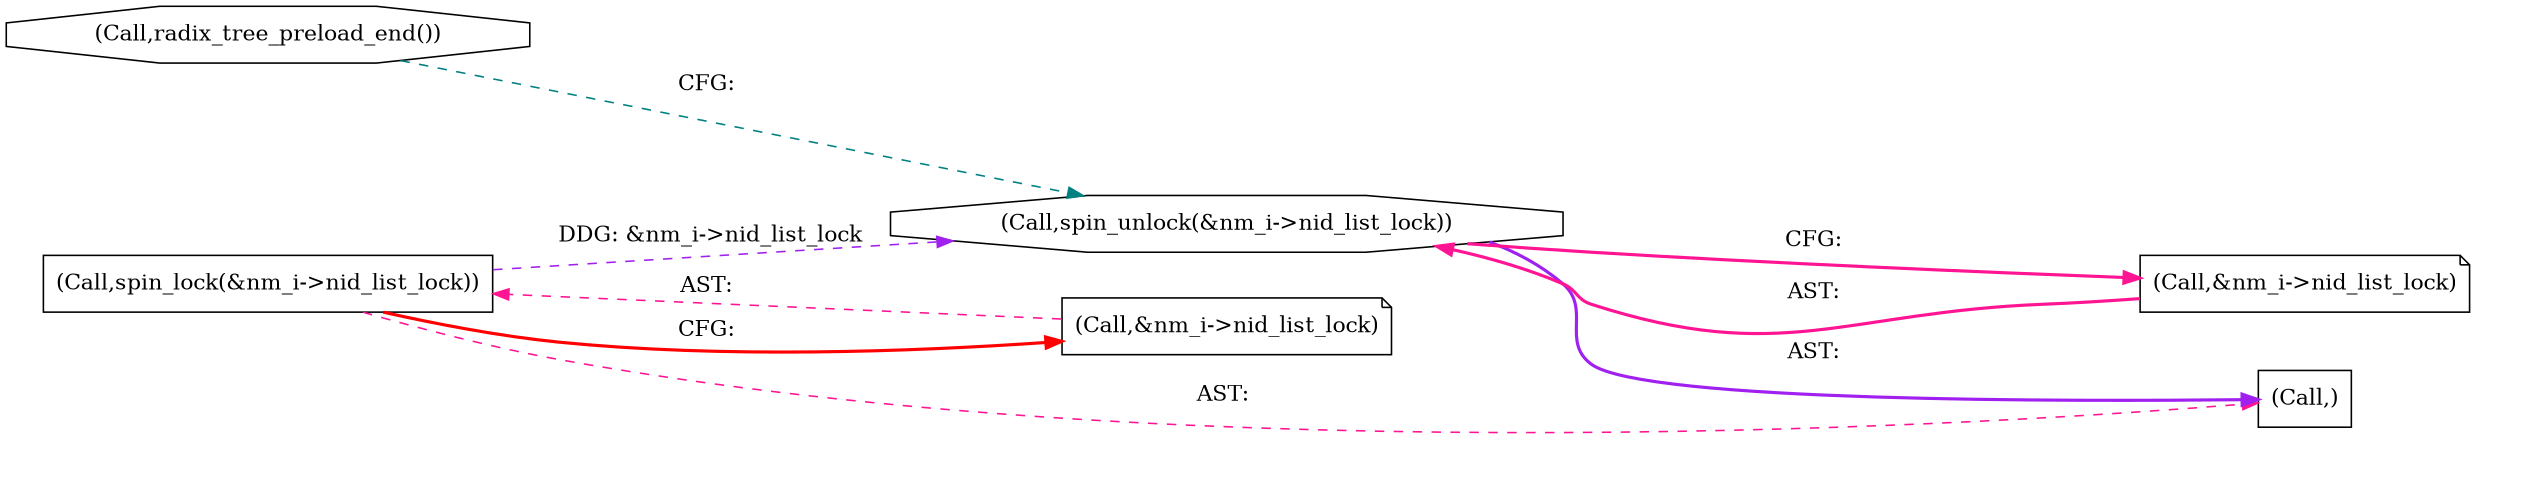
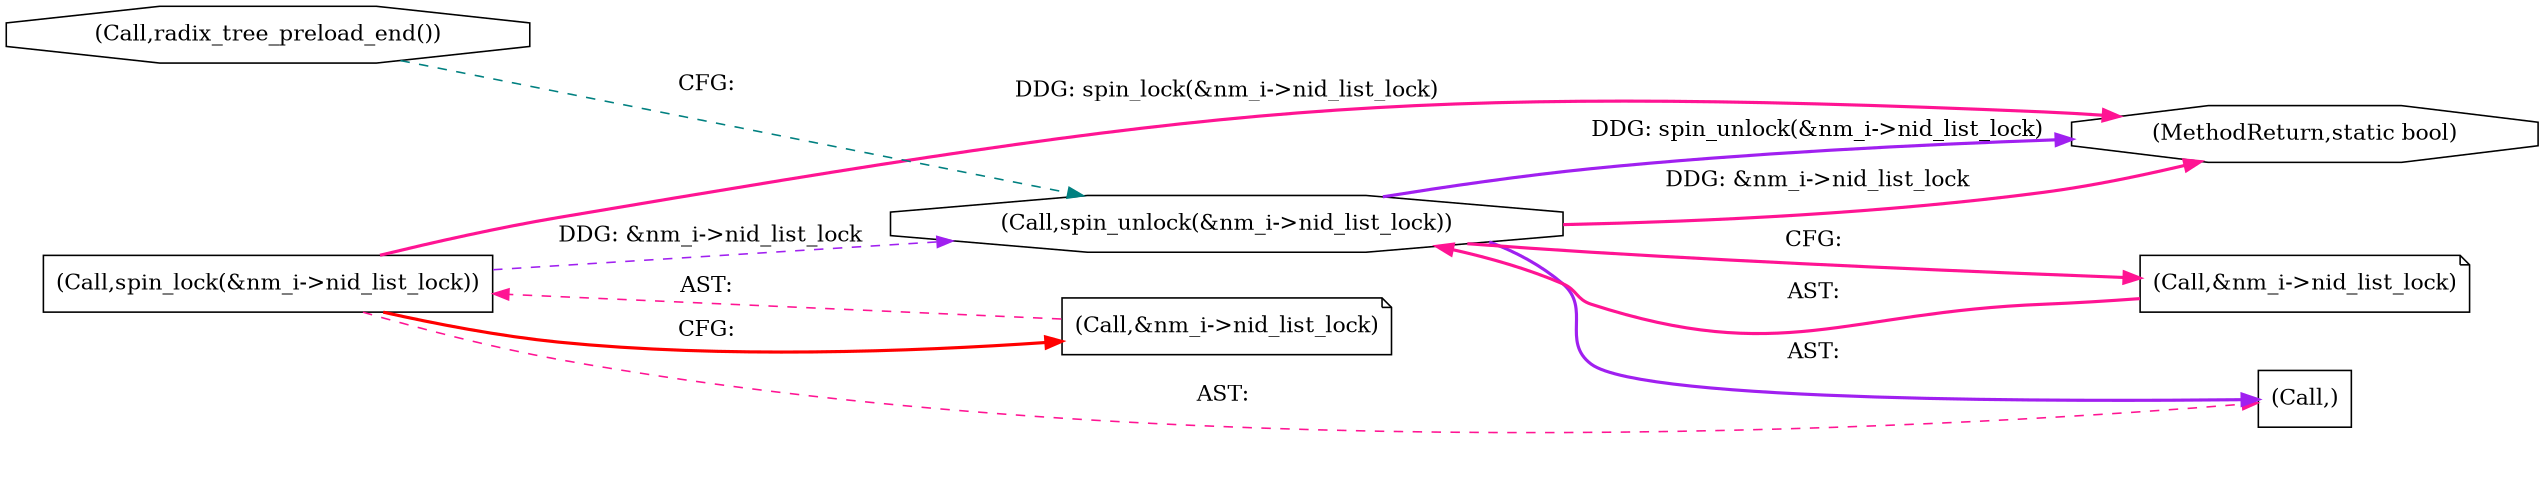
node "(MethodReturn,static bool)": added
